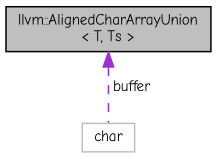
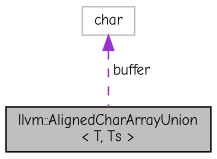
edge "char" -> "llvm::AlignedCharArrayUnion < T, Ts >": reversed
